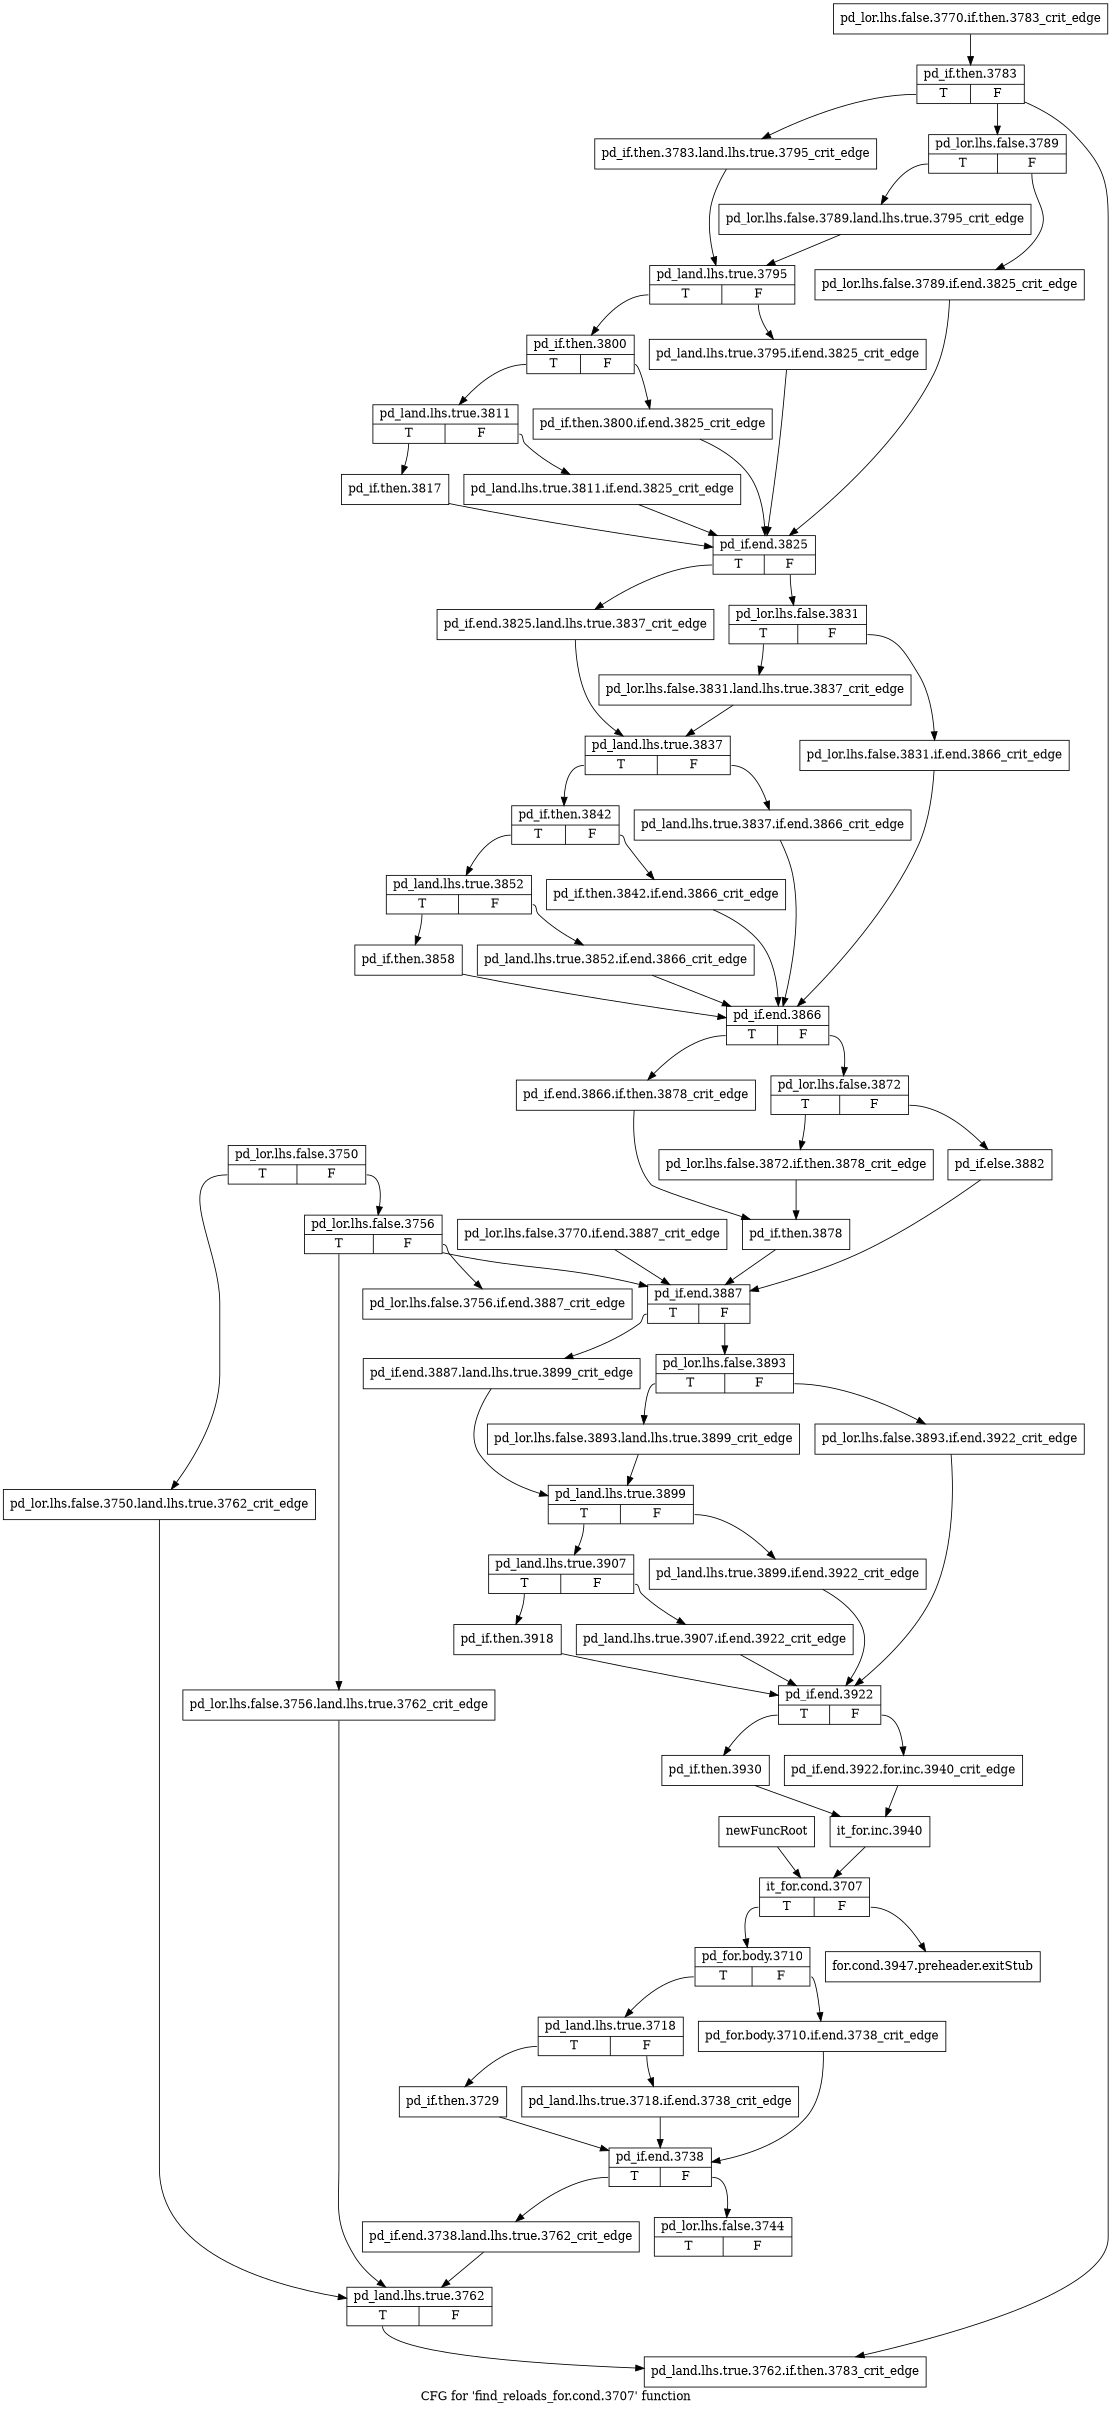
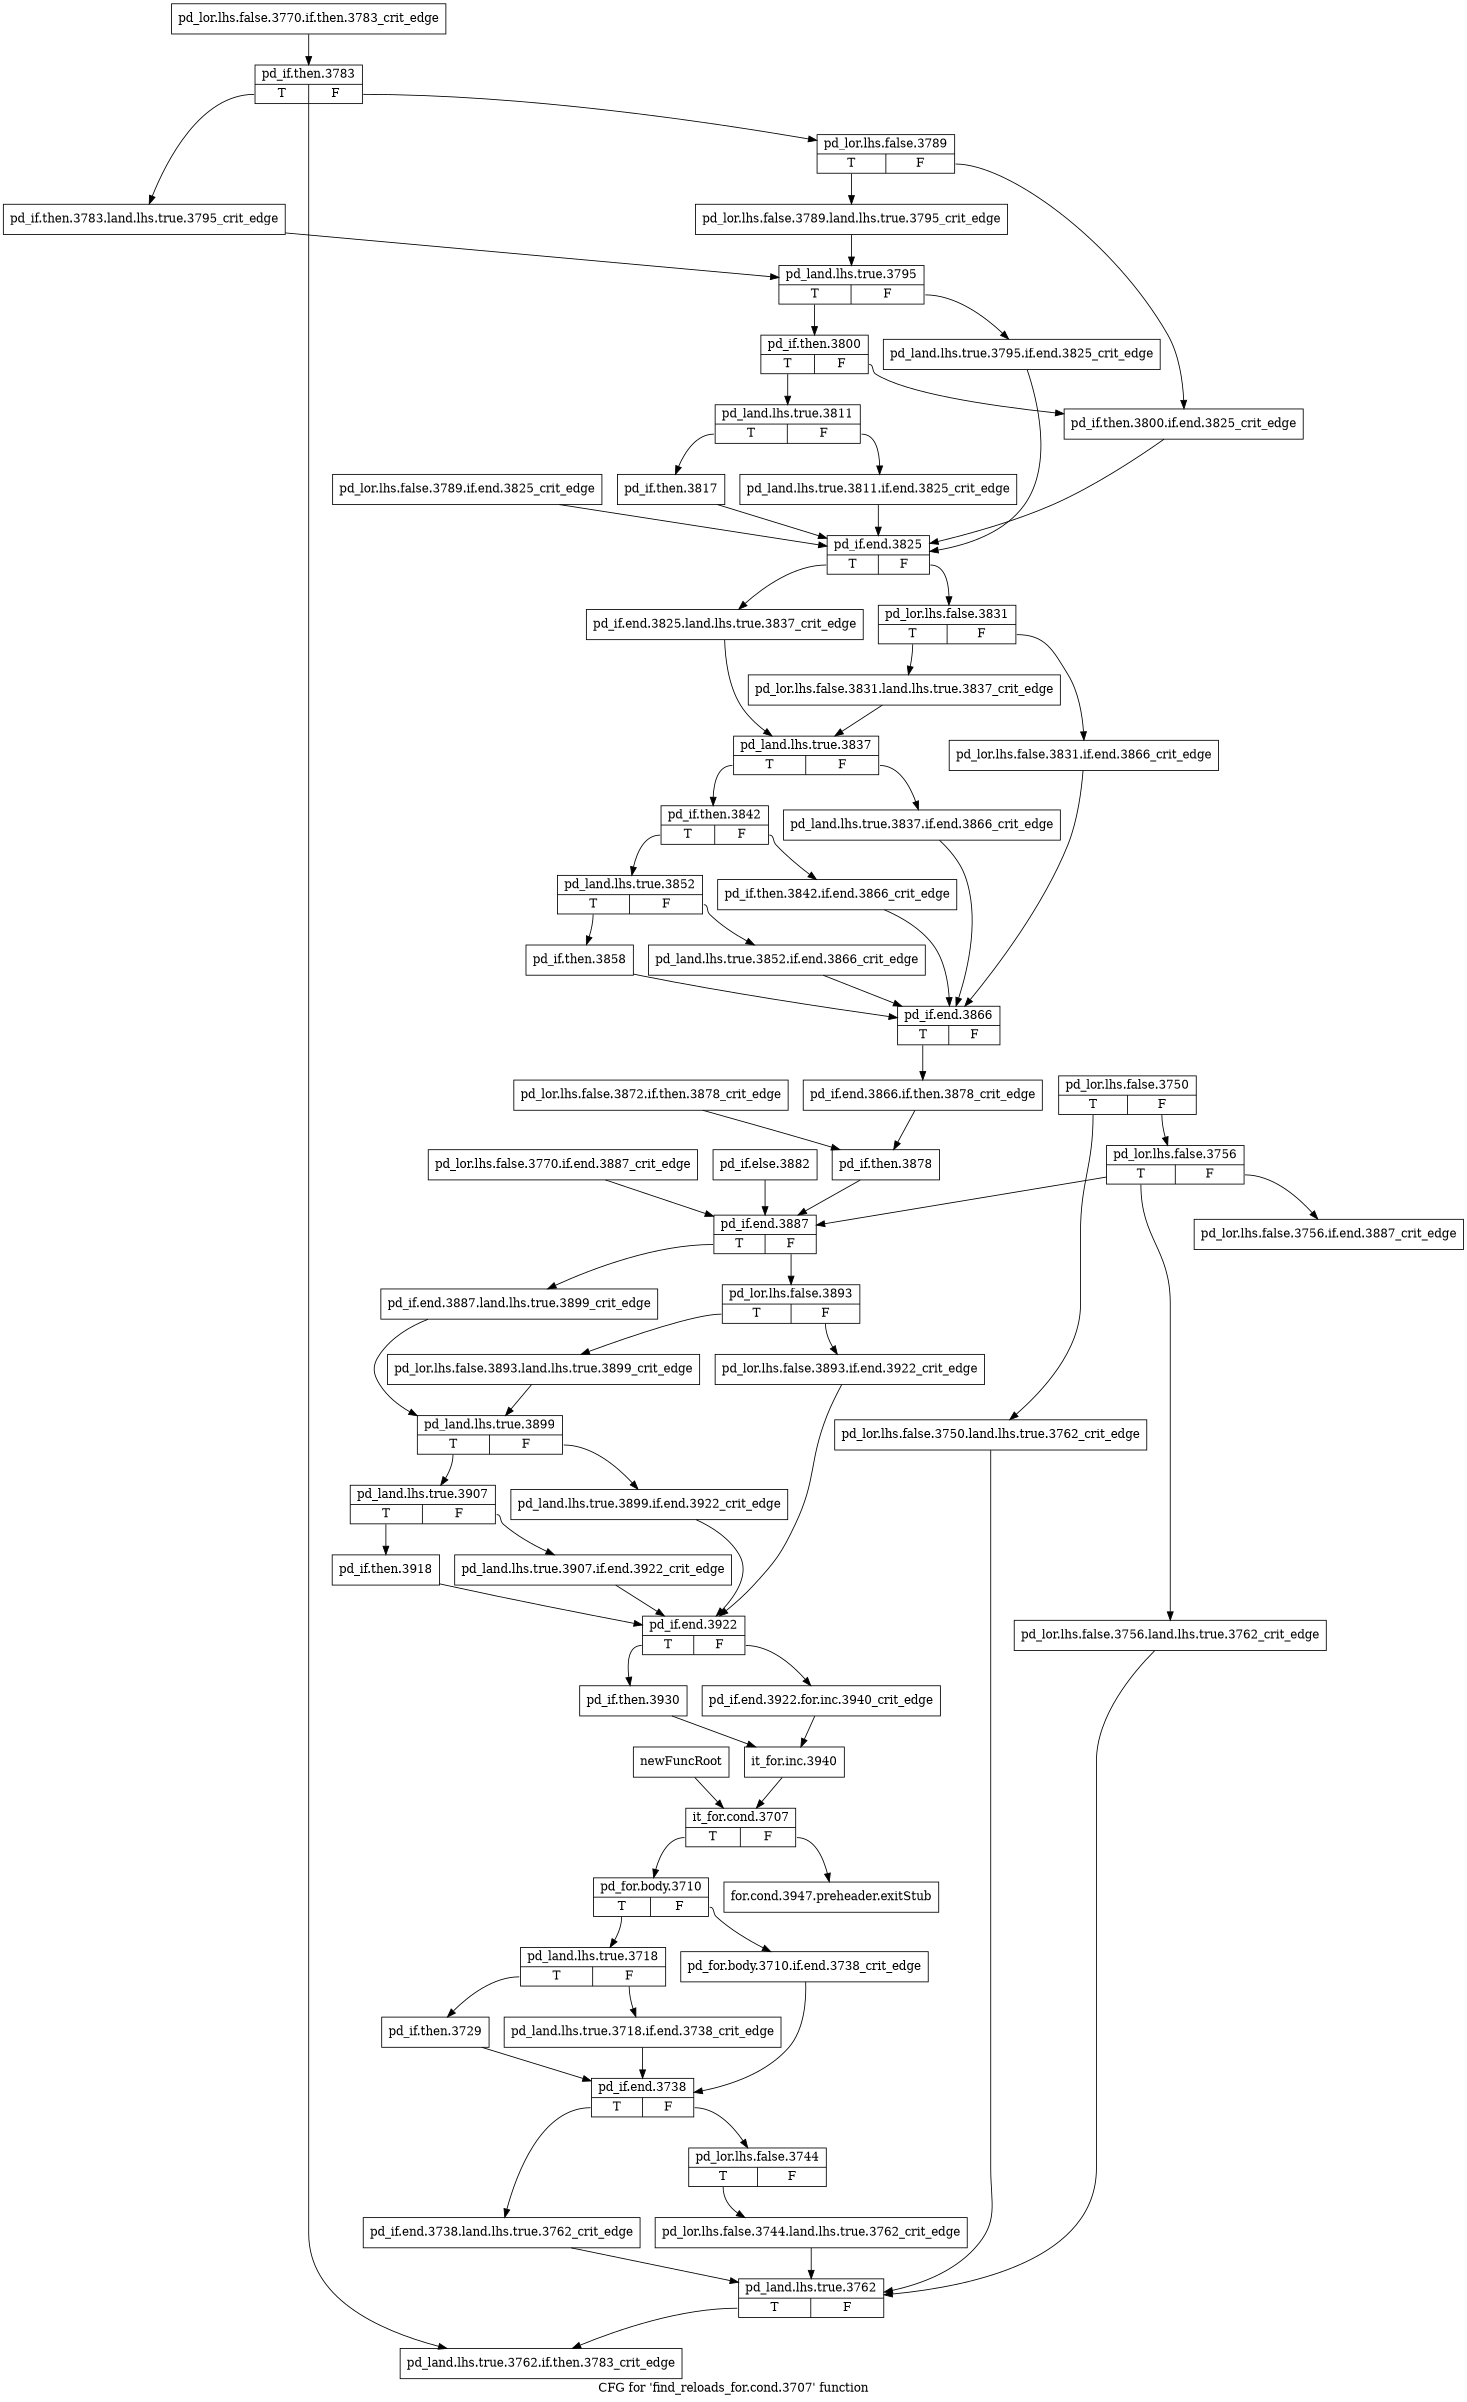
edge "pd_lor.lhs.false.3789" -> "pd_lor.lhs.false.3789.if.end.3825_crit_edge": now "pd_lor.lhs.false.3789" -> "pd_if.then.3800.if.end.3825_crit_edge"
node "pd_lor.lhs.false.3872": removed
node "pd_lor.lhs.false.3744.land.lhs.true.3762_crit_edge": added
